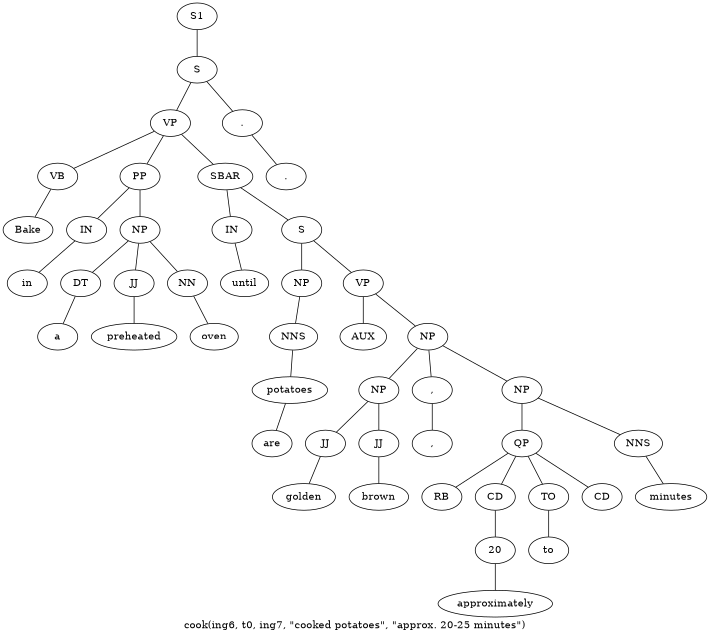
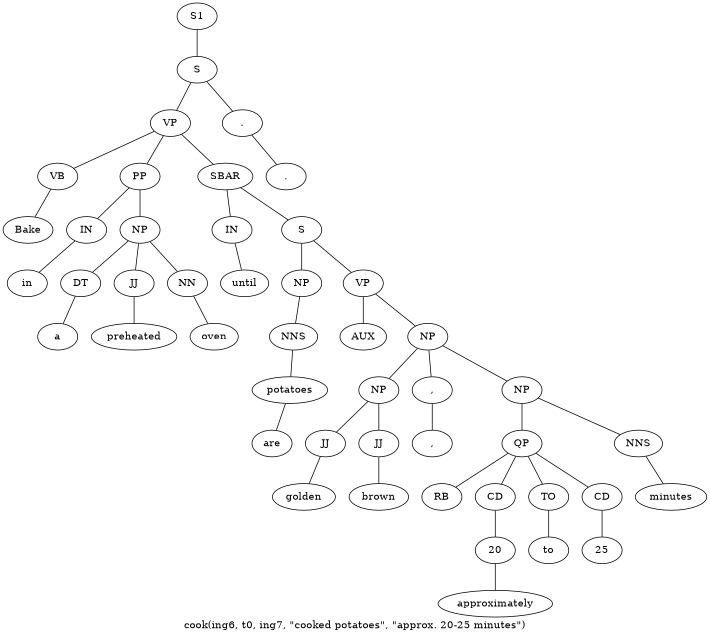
node "25": added
